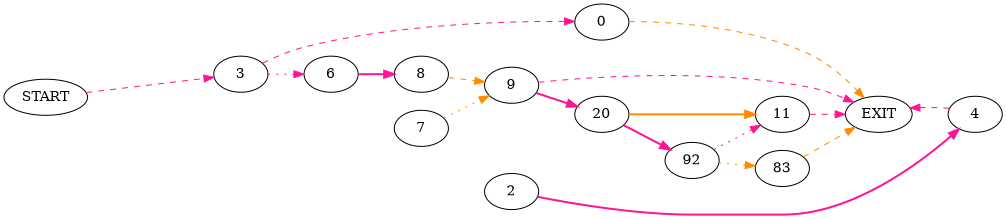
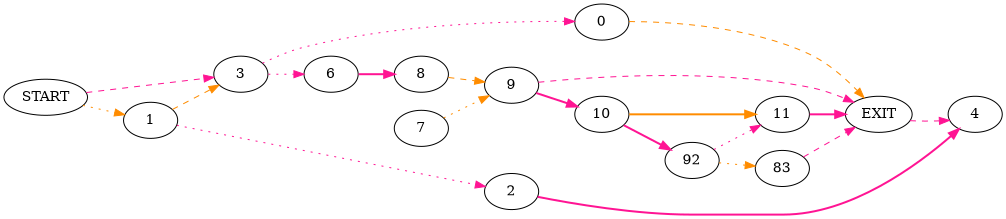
edge "3" -> "0": style dashed -> dotted
edge "4" -> "EXIT": reversed
node "20": label "20" -> "10"
edge "11" -> "EXIT": style dashed -> bold
node "1": added
edge "83" -> "EXIT": color darkorange -> deeppink
